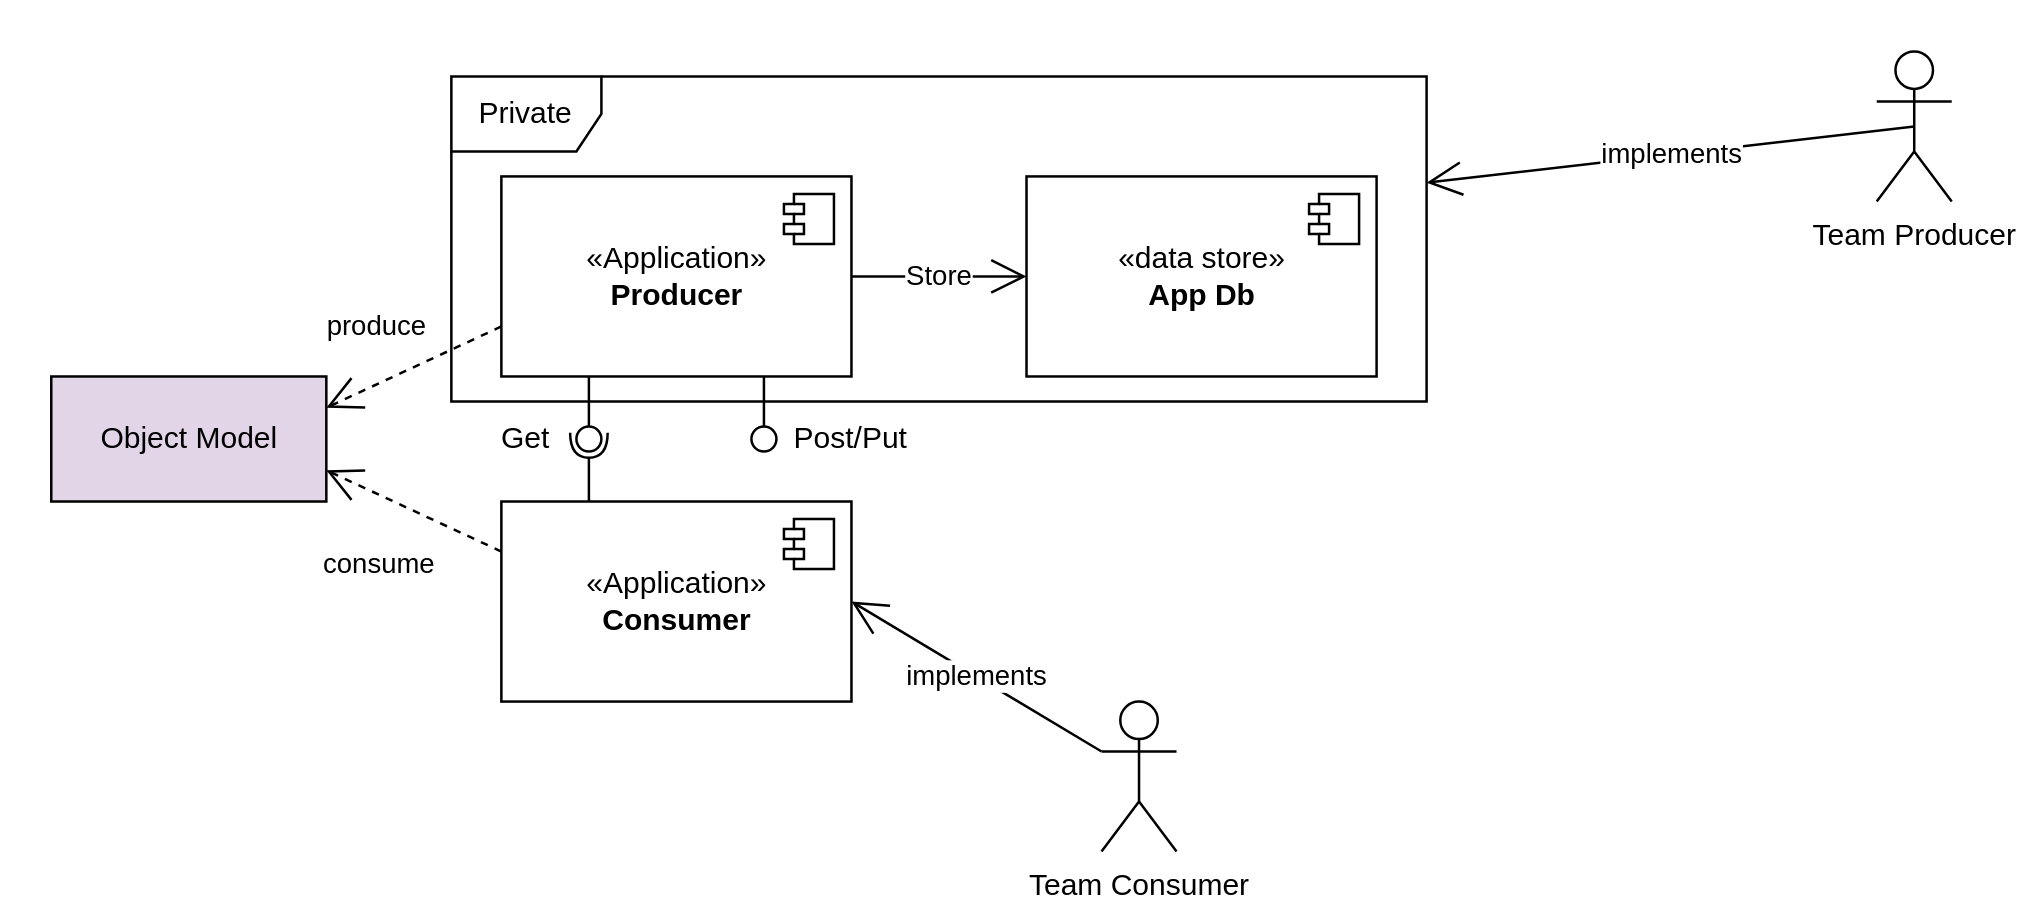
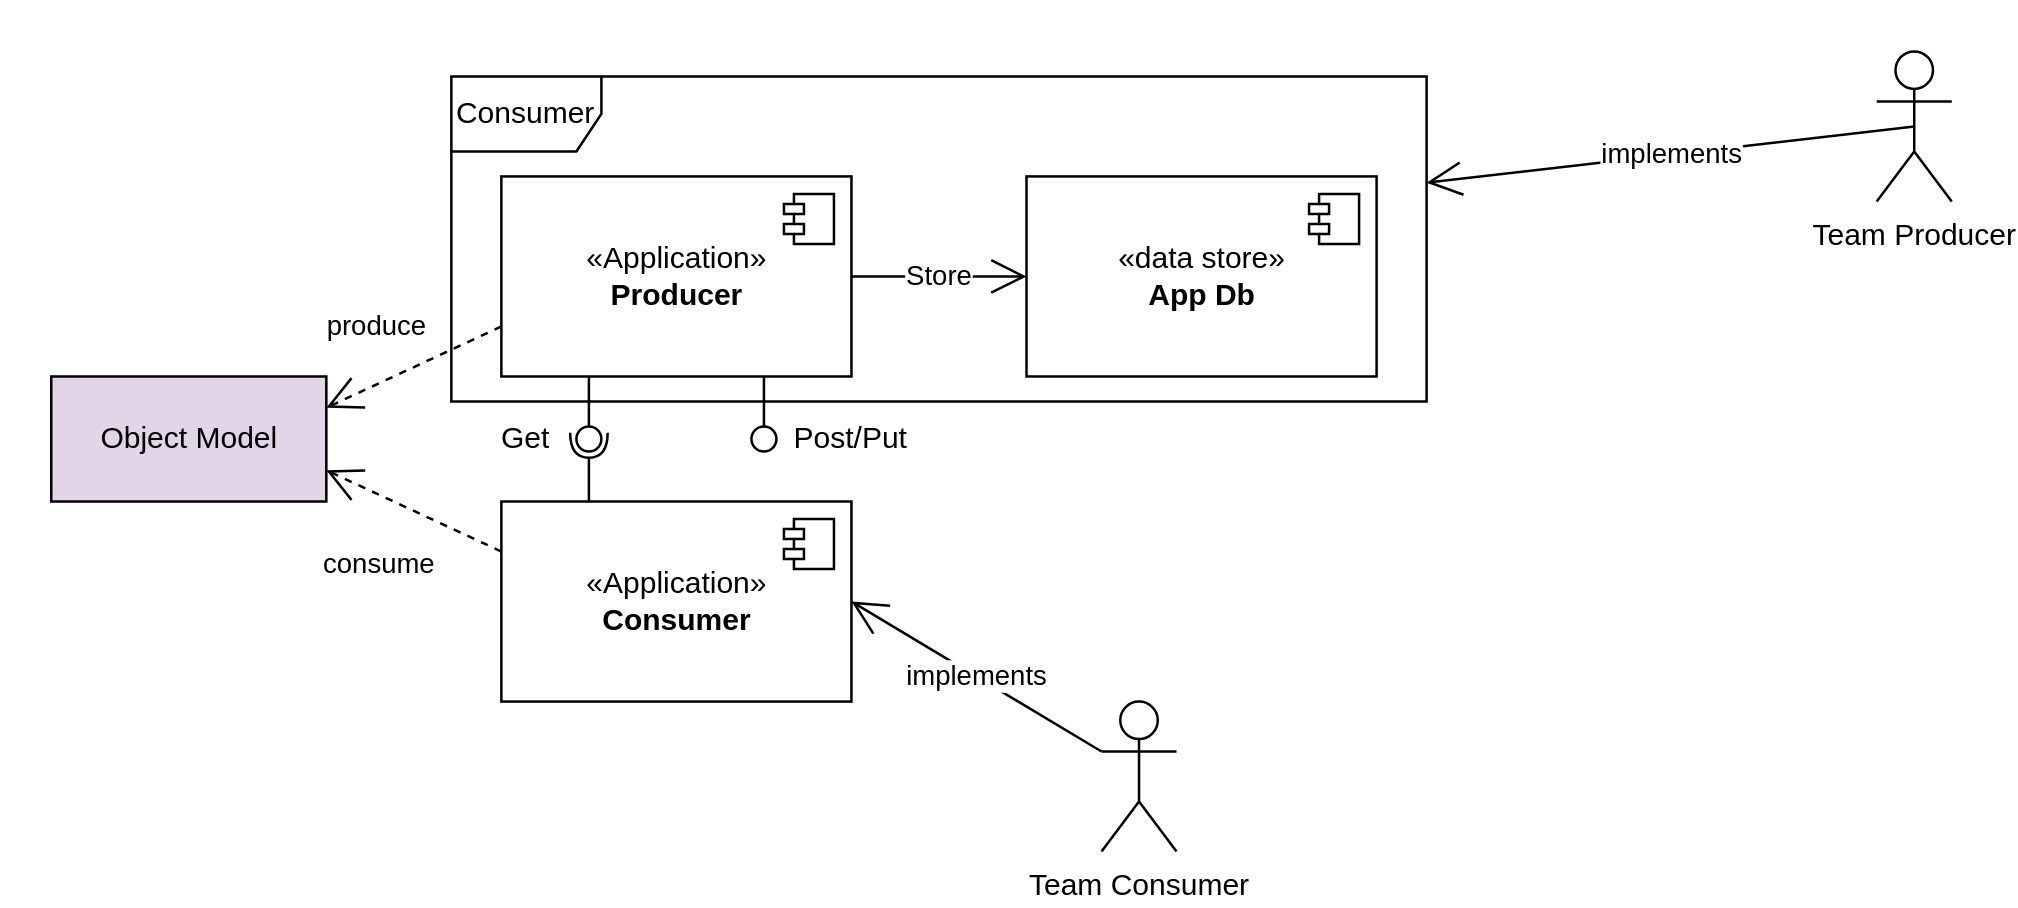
node "Private": label "Private" -> "Consumer"
